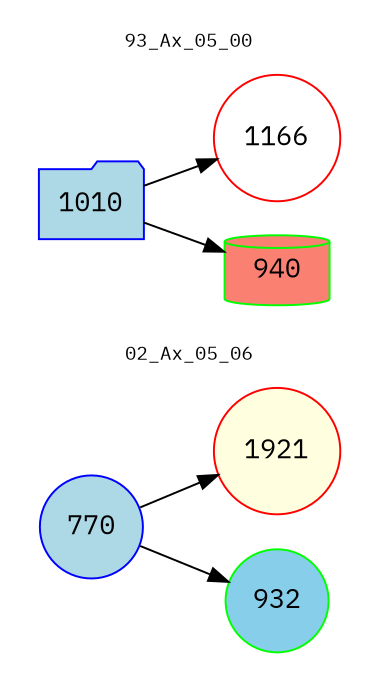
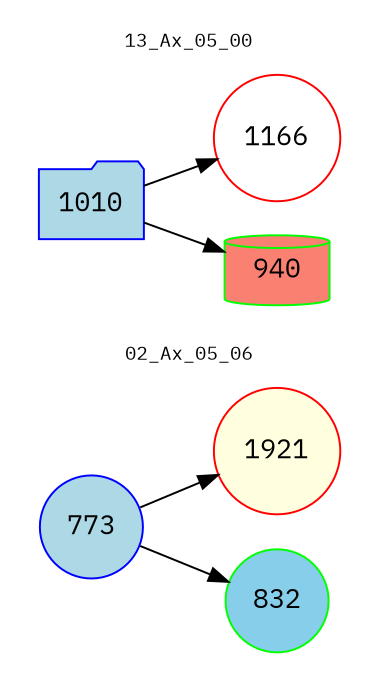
cluster "93_Ax_05_00": label "93_Ax_05_00" -> "13_Ax_05_00"
node "770": label "770" -> "773"
node "932": label "932" -> "832"
